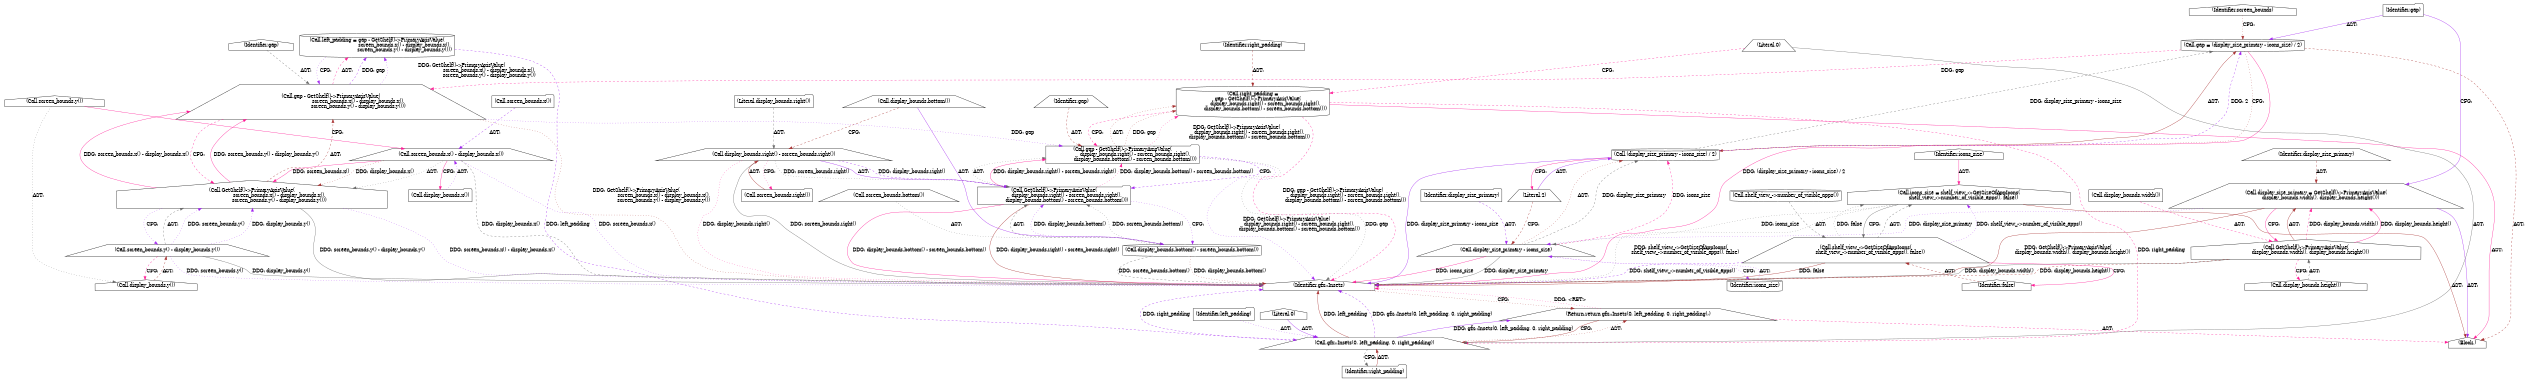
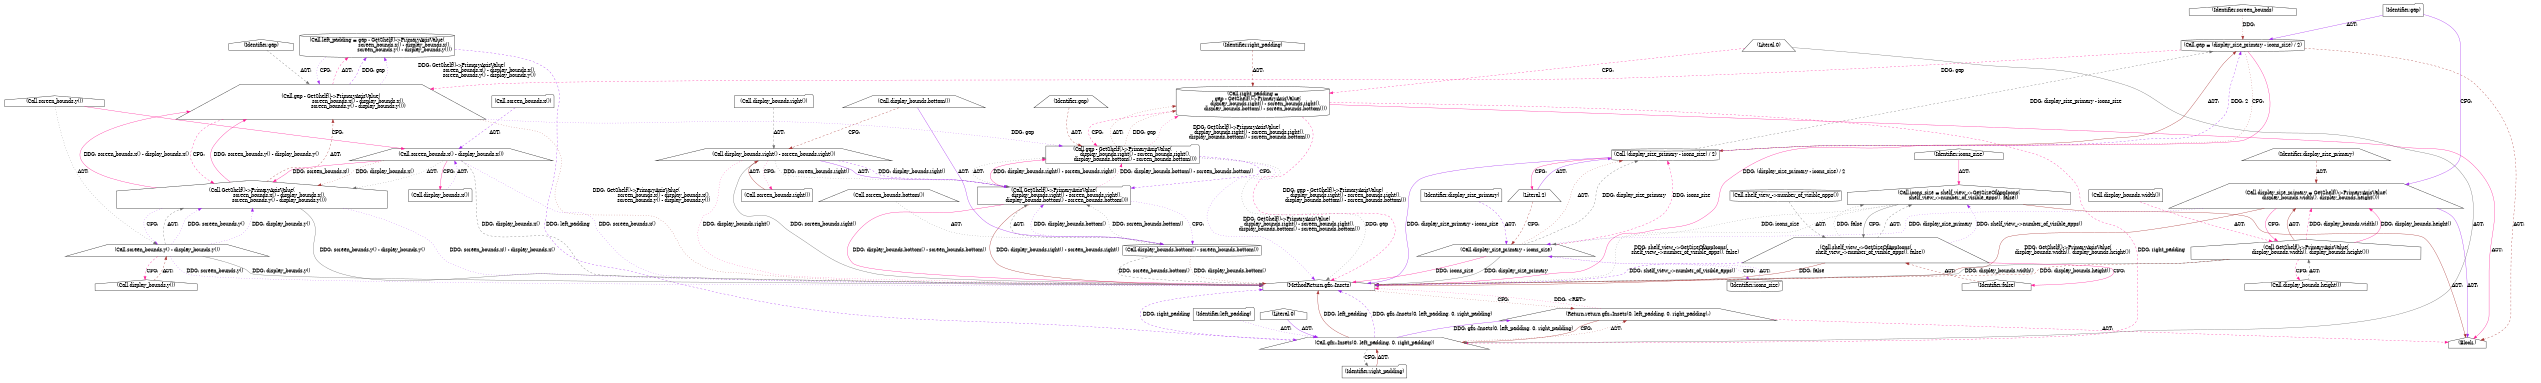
edge "(Identifier,screen_bounds)" -> "(Call,gap = (display_size_primary - icons_size) / 2)": label "CFG: " -> "DDG: "
node "(Literal,display_bounds.right())": label "(Literal,display_bounds.right())" -> "(Call,display_bounds.right())"
edge "(Call,screen_bounds.y())" -> "(Call,display_bounds.y())": now "(Call,screen_bounds.y())" -> "(Call,screen_bounds.y() - display_bounds.y())"
node "(Identifier,gfx::Insets)": label "(Identifier,gfx::Insets)" -> "(MethodReturn,gfx::Insets)"
